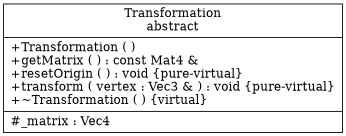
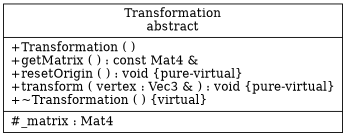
node "Transformation": text "#_matrix : Vec4" -> "#_matrix : Mat4"
